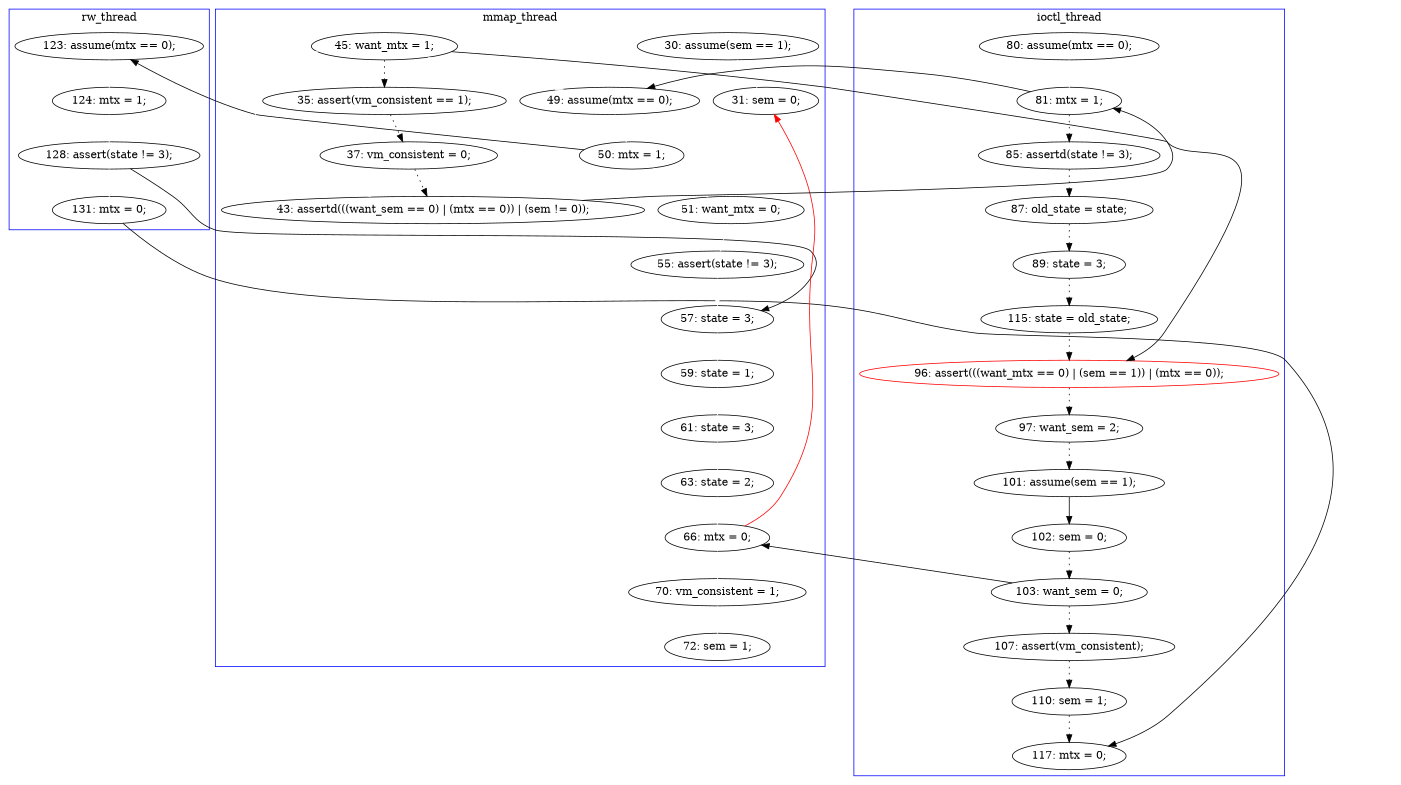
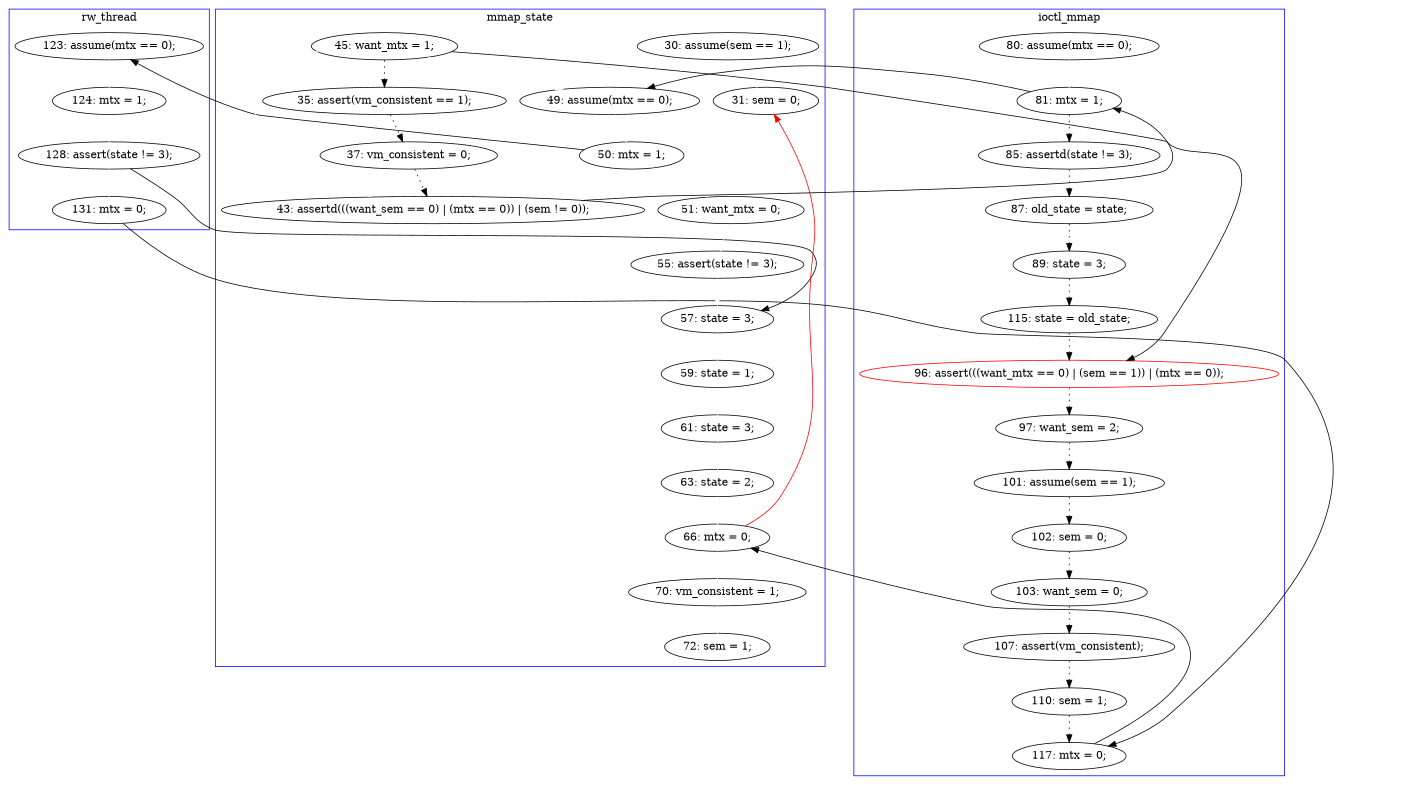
cluster "mmap_thread": label "mmap_thread" -> "mmap_state"
cluster "ioctl_thread": label "ioctl_thread" -> "ioctl_mmap"
edge "101: assume(sem == 1);" -> "102: sem = 0;": style solid -> dotted
edge "103: want_sem = 0;" -> "66: mtx = 0;": now "117: mtx = 0;" -> "66: mtx = 0;"
